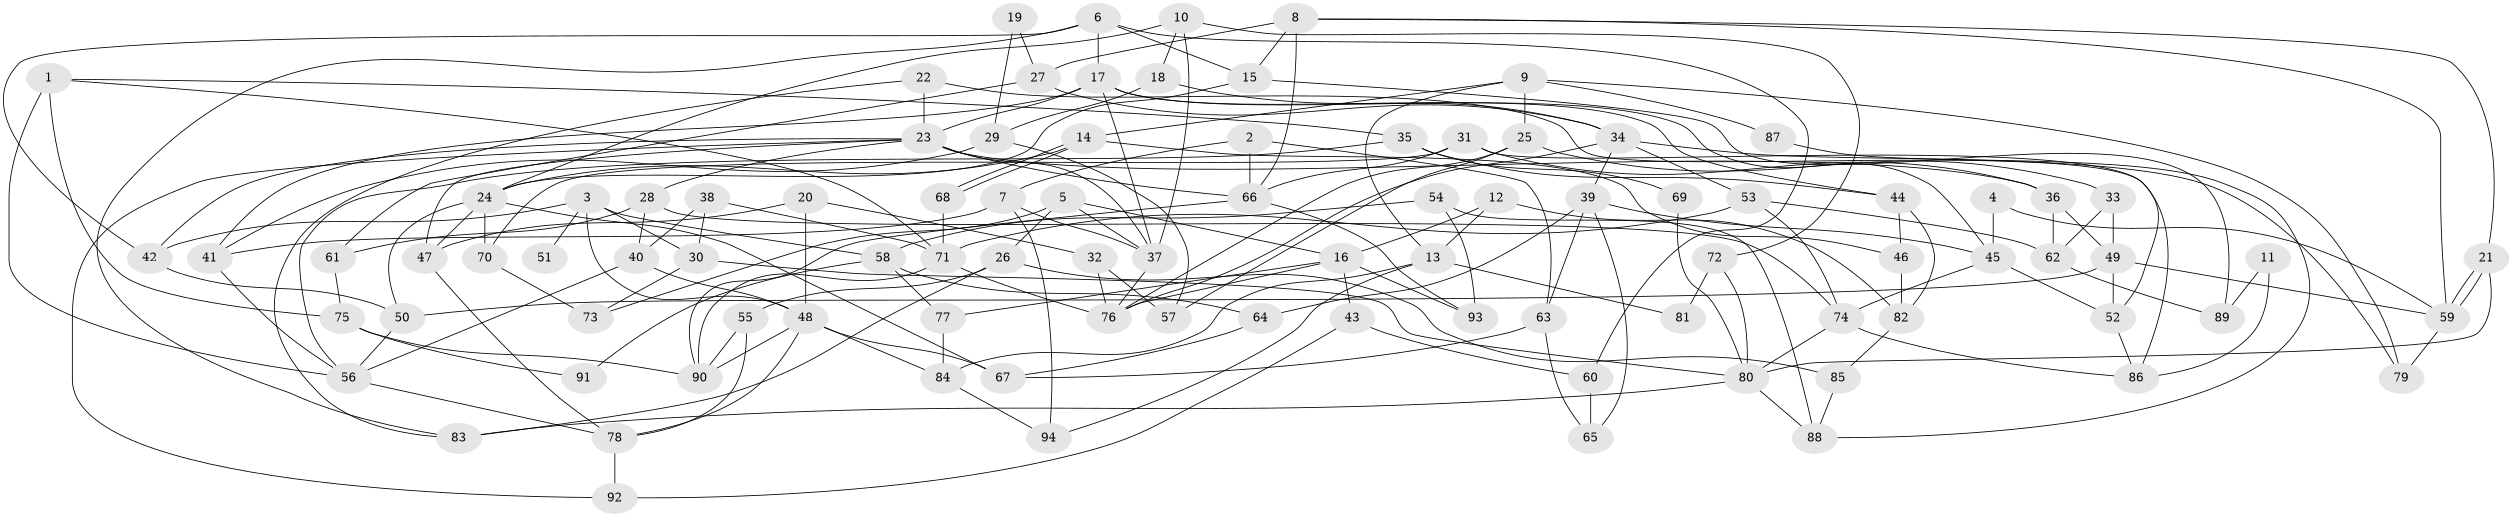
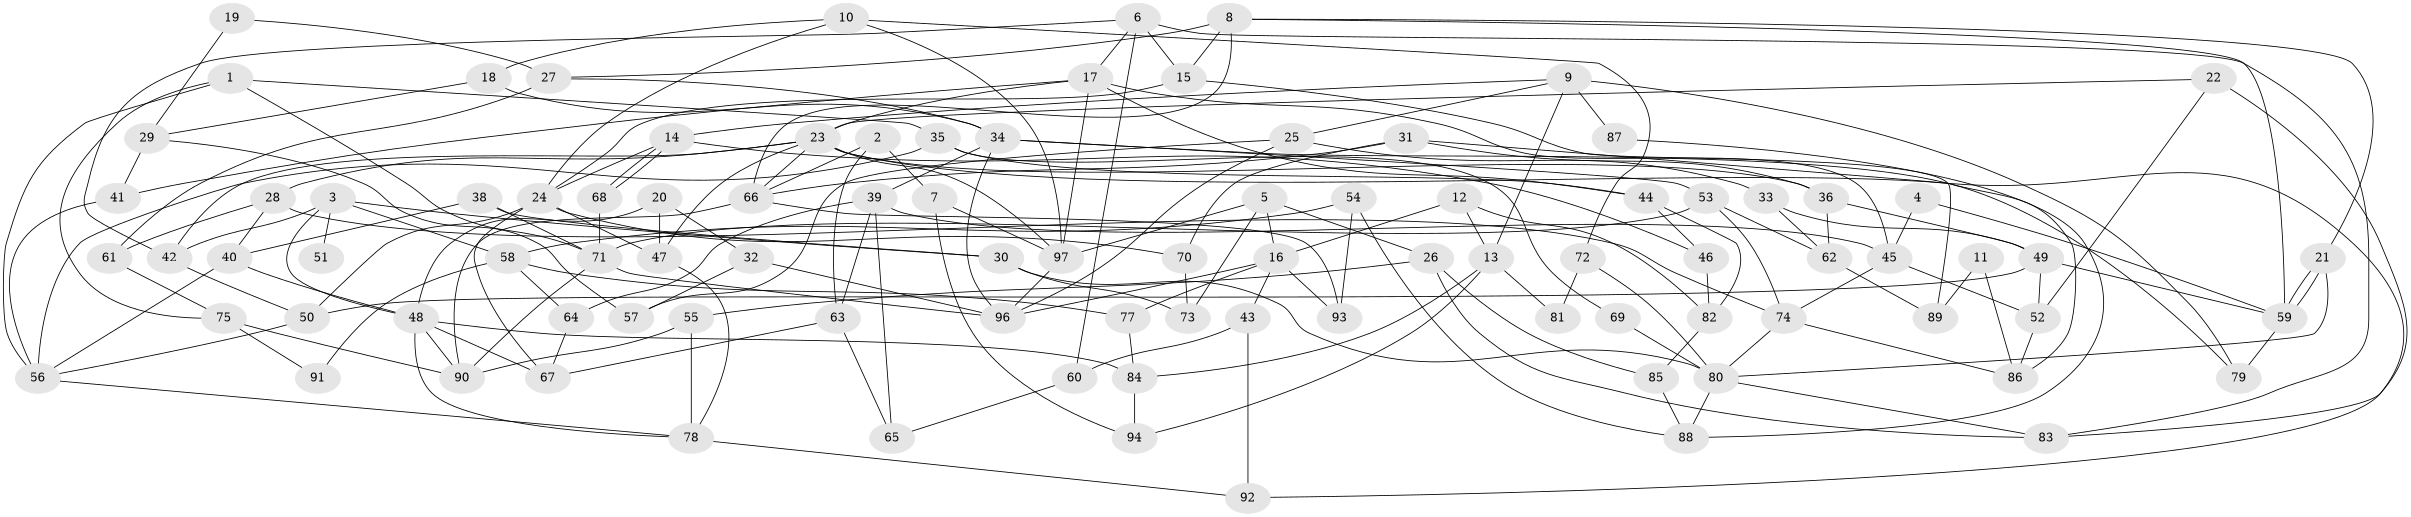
edge "7" -- "41": removed
node "37": label "37" -> "97"
node "76": label "76" -> "96"
